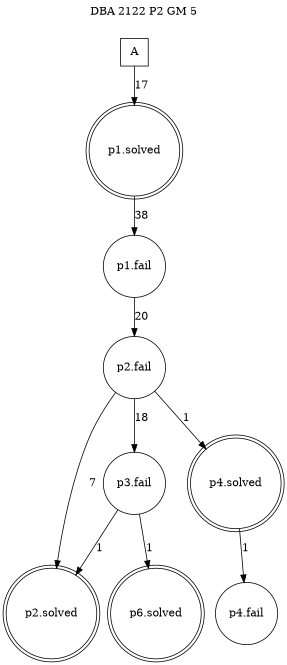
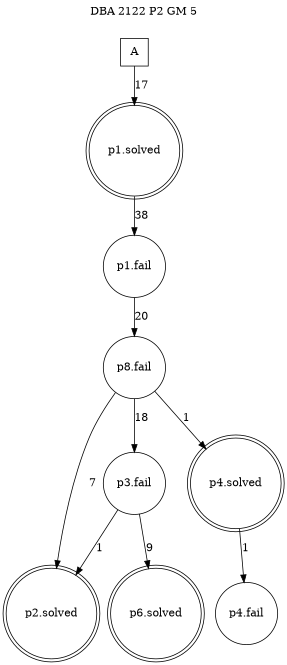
node "p2.fail": label "p2.fail" -> "p8.fail"
edge "p3.fail" -> "p6.solved": label "1" -> "9"
